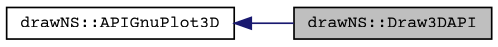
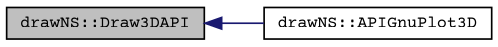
edge "drawNS::Draw3DAPI" -> "drawNS::APIGnuPlot3D": reversed
